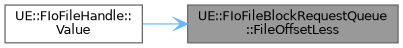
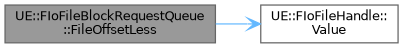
edge "UE::FIoFileHandle:: Value" -> "UE::FIoFileBlockRequestQueue ::FileOffsetLess": reversed
